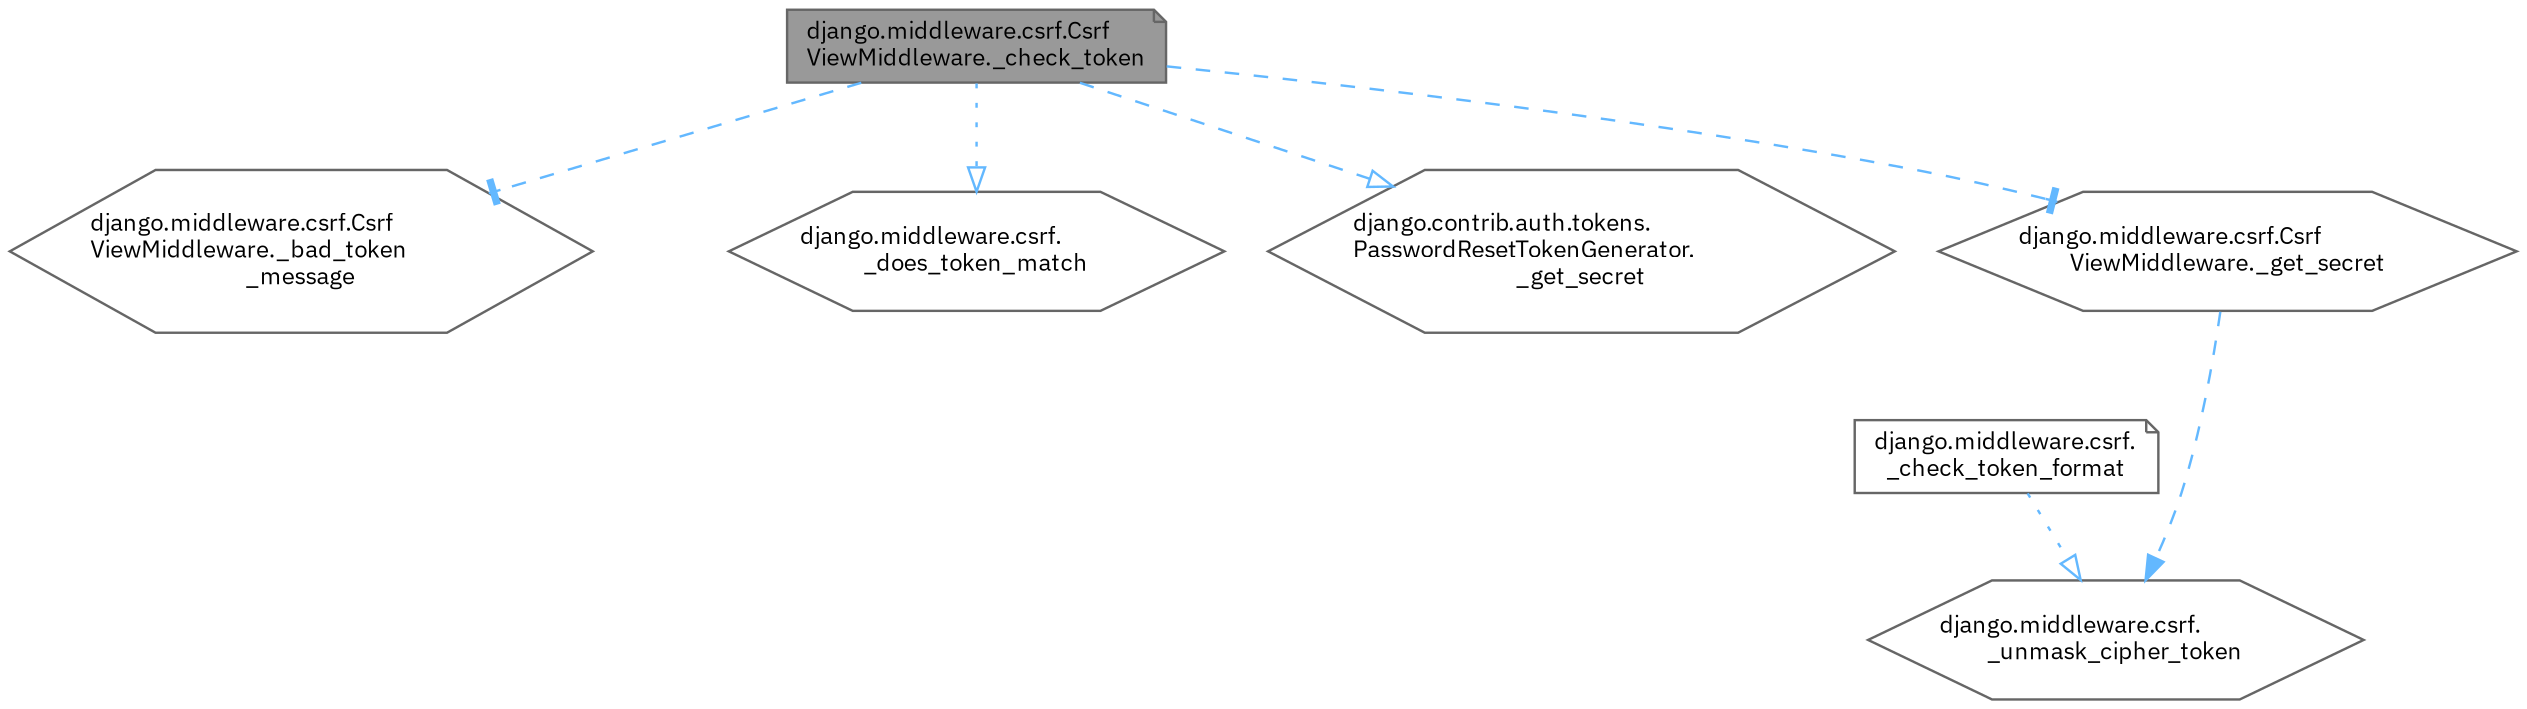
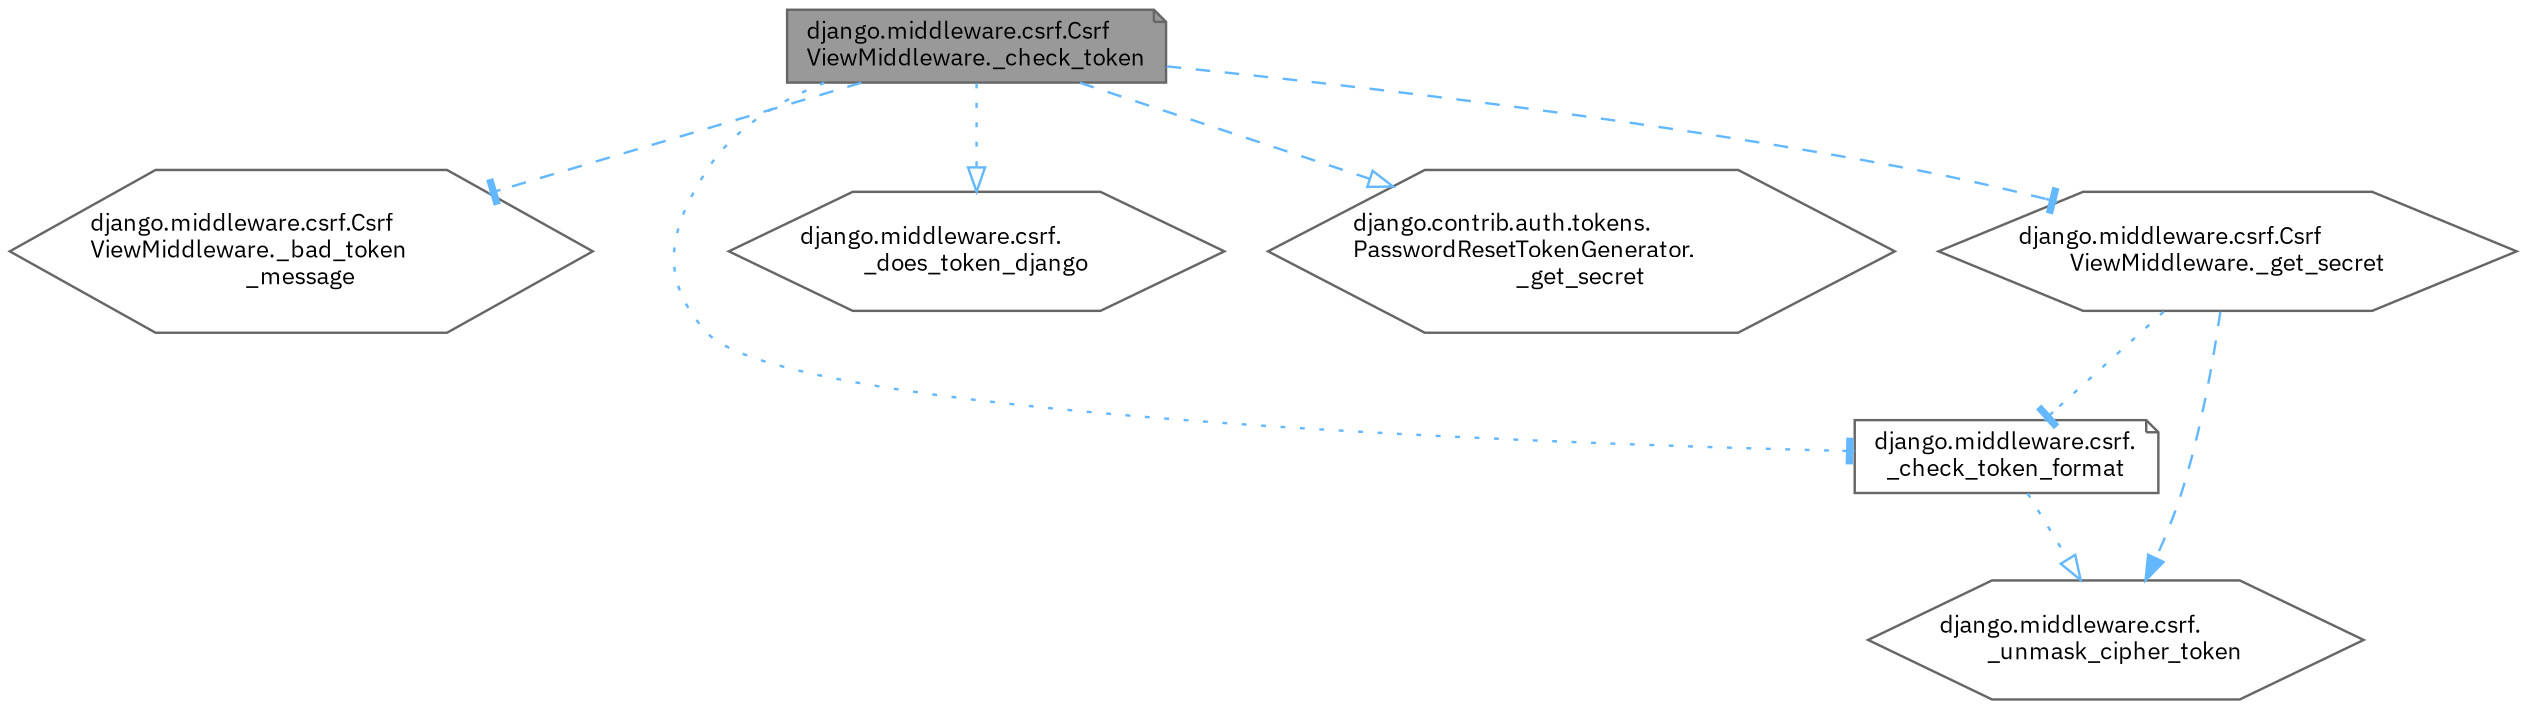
node "django.middleware.csrf. _does_token_match": label "django.middleware.csrf. _does_token_match" -> "django.middleware.csrf. _does_token_django"
edge "django.middleware.csrf.Csrf ViewMiddleware._get_secret" -> "django.middleware.csrf. _check_token_format": added
edge "django.middleware.csrf.Csrf ViewMiddleware._check_token" -> "django.middleware.csrf. _check_token_format": added
